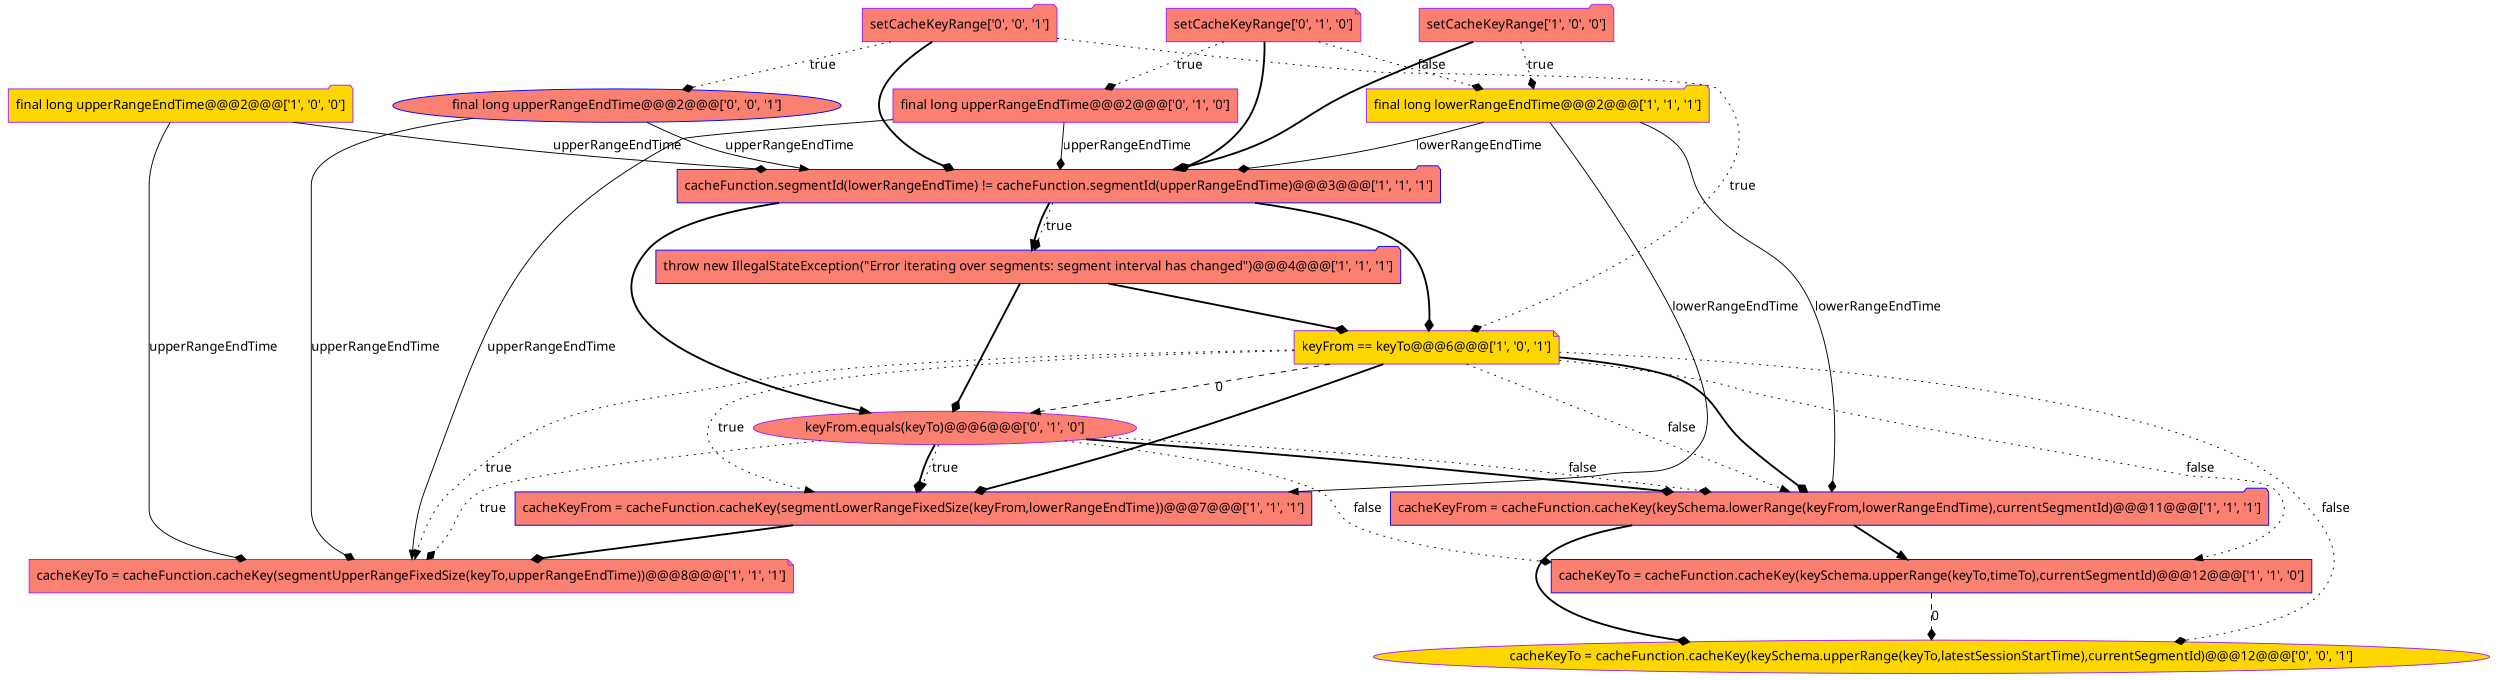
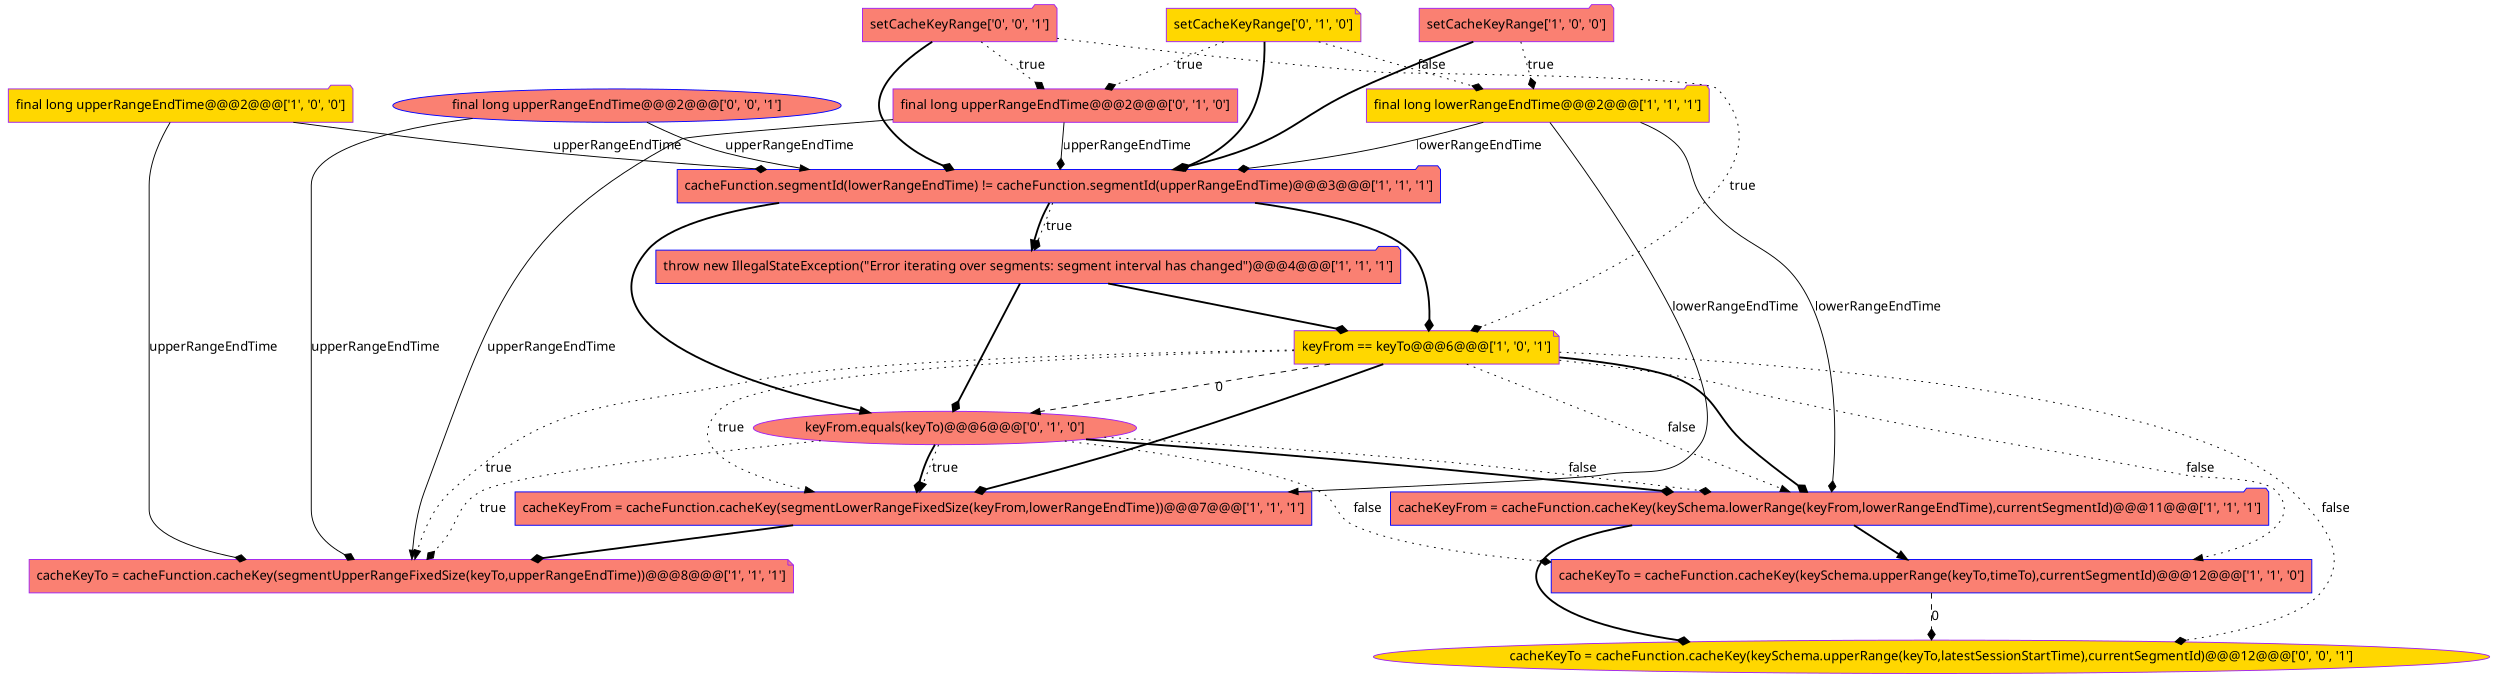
node "setCacheKeyRange['0', '1', '0']": fillcolor salmon -> gold
edge "setCacheKeyRange['0', '0', '1']" -> "final long upperRangeEndTime@@@2@@@['0', '0', '1']": now "setCacheKeyRange['0', '0', '1']" -> "final long upperRangeEndTime@@@2@@@['0', '1', '0']"
